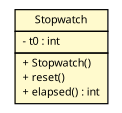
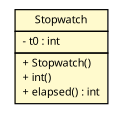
node "Stopwatch": text "+ reset()" -> "+ int()"
